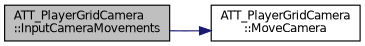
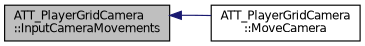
edge "ATT_PlayerGridCamera ::InputCameraMovements" -> "ATT_PlayerGridCamera ::MoveCamera": reversed
